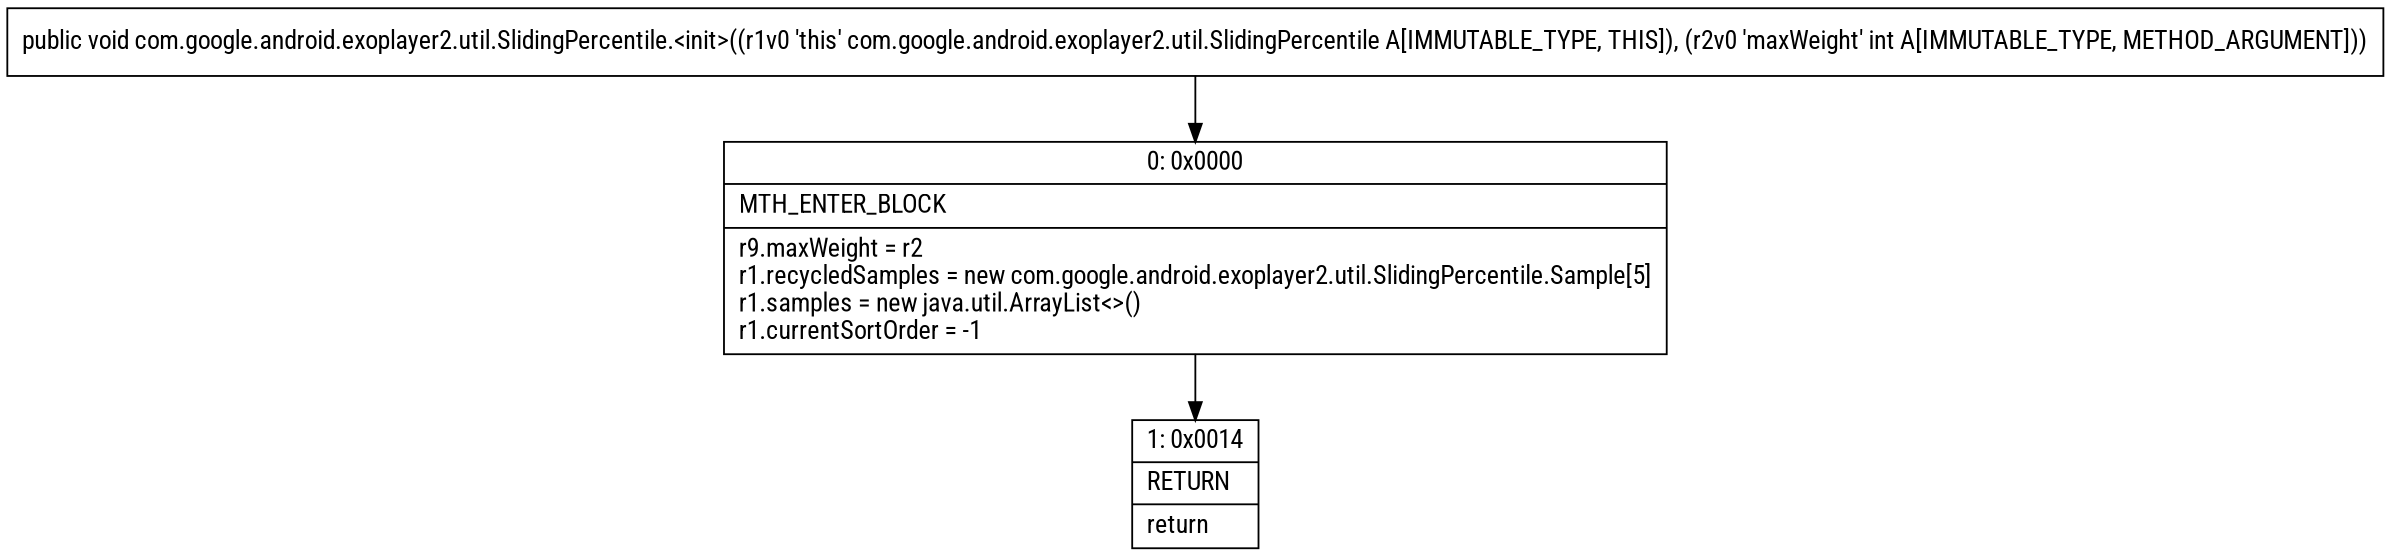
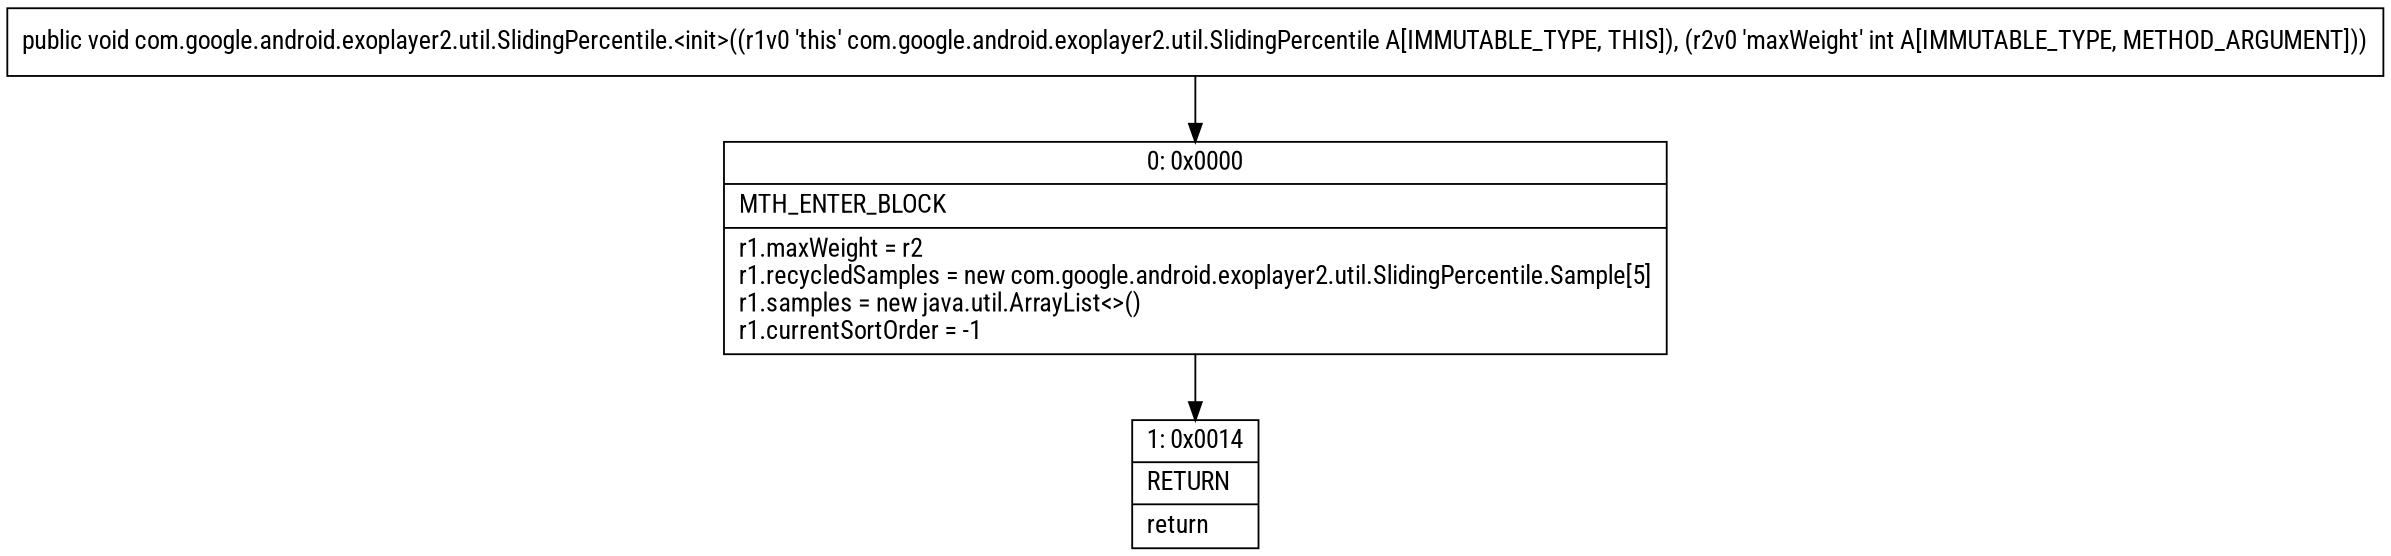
node "0: 0x0000": text "r9.maxWeight = r2" -> "r1.maxWeight = r2"
